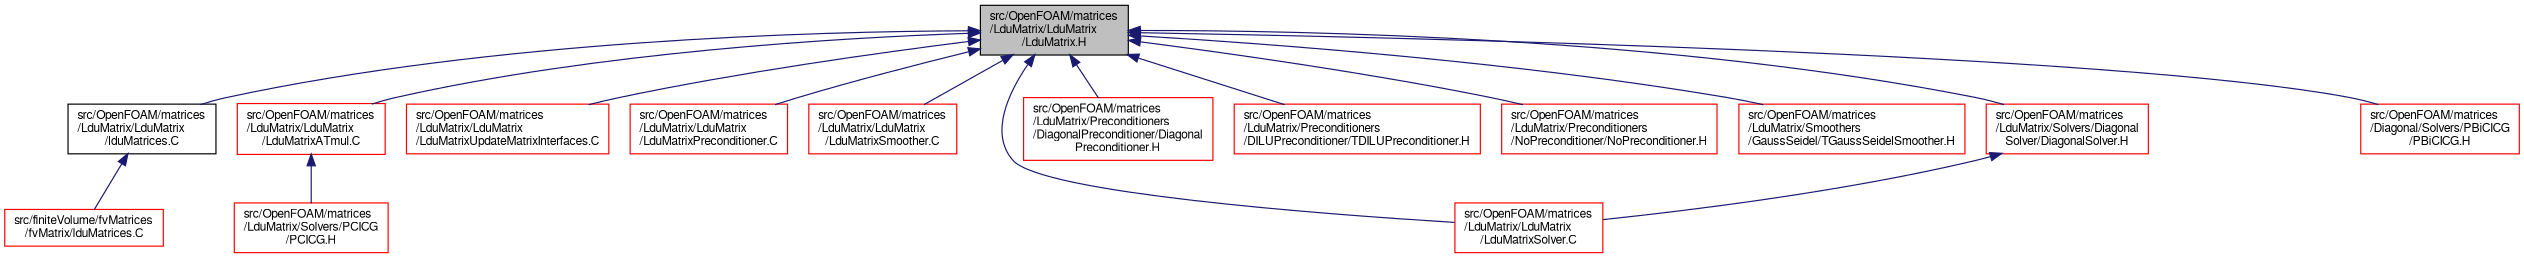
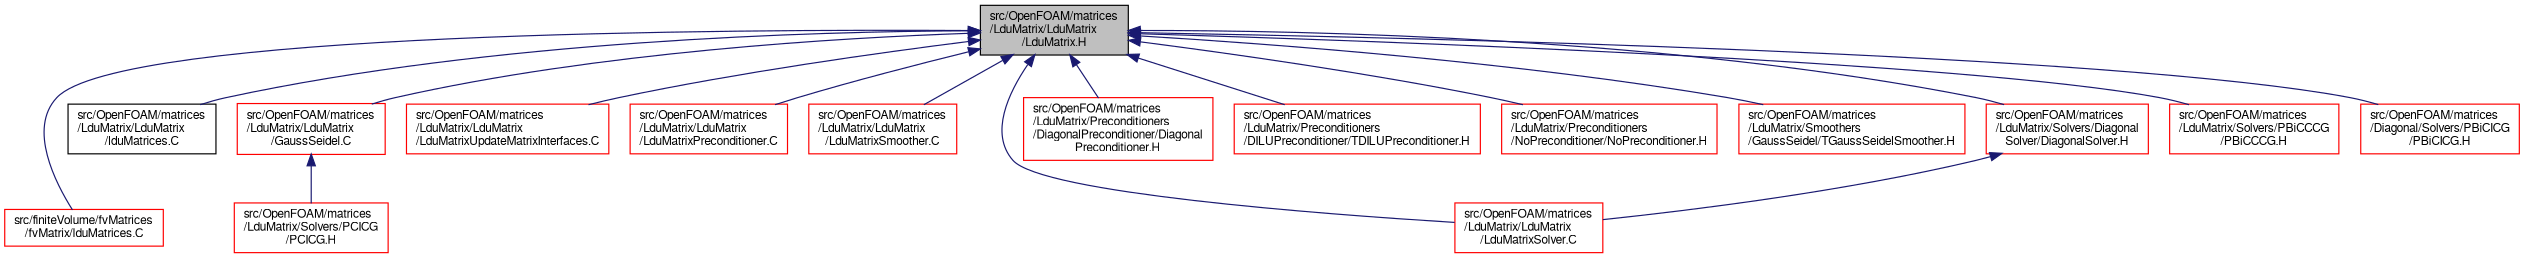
node "src/OpenFOAM/matrices /LduMatrix/LduMatrix /LduMatrixATmul.C": label "src/OpenFOAM/matrices /LduMatrix/LduMatrix /LduMatrixATmul.C" -> "src/OpenFOAM/matrices /LduMatrix/LduMatrix /GaussSeidel.C"
node "src/OpenFOAM/matrices /LduMatrix/Solvers/PBiCCCG /PBiCCCG.H": added
edge "src/finiteVolume/fvMatrices /fvMatrix/lduMatrices.C" -> "src/OpenFOAM/matrices /LduMatrix/LduMatrix /lduMatrices.C": now "src/finiteVolume/fvMatrices /fvMatrix/lduMatrices.C" -> "src/OpenFOAM/matrices /LduMatrix/LduMatrix /LduMatrix.H"
